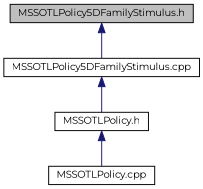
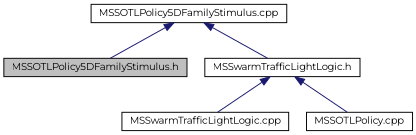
edge "MSSOTLPolicy5DFamilyStimulus.cpp" -> "MSSOTLPolicy5DFamilyStimulus.h": reversed
node "MSSOTLPolicy.h": label "MSSOTLPolicy.h" -> "MSSwarmTrafficLightLogic.h"
node "MSSwarmTrafficLightLogic.cpp": added
